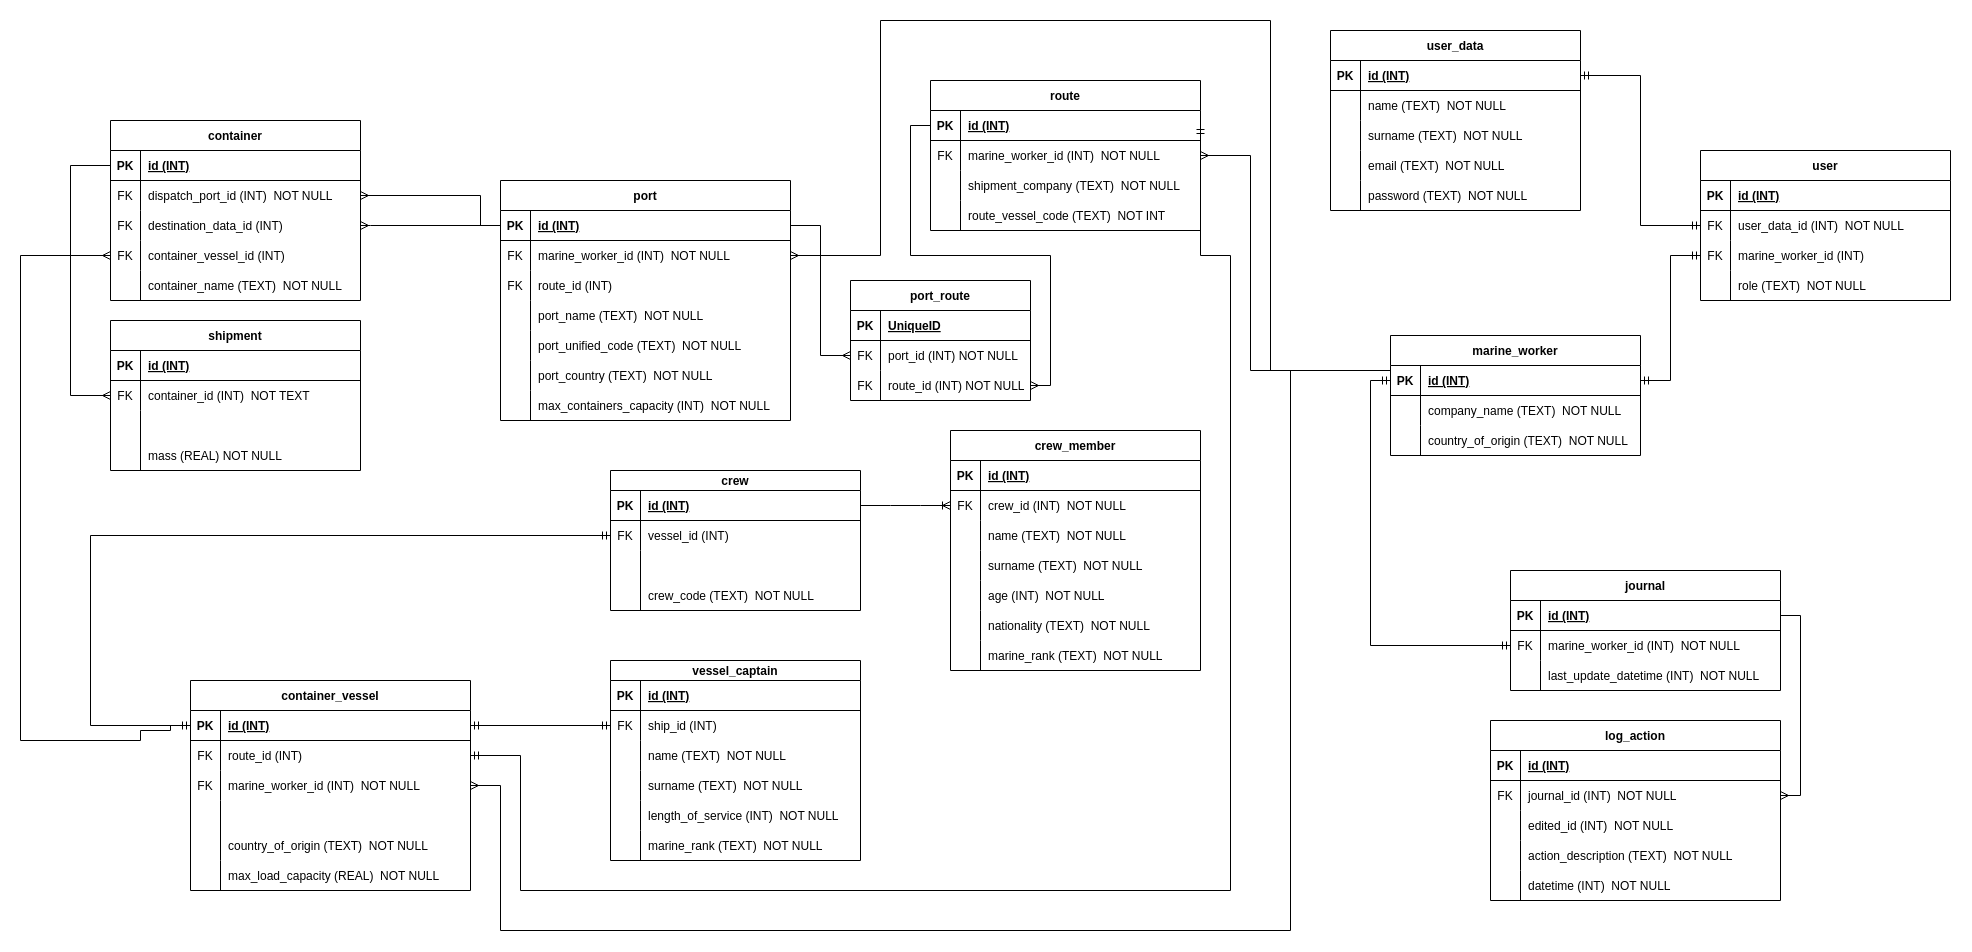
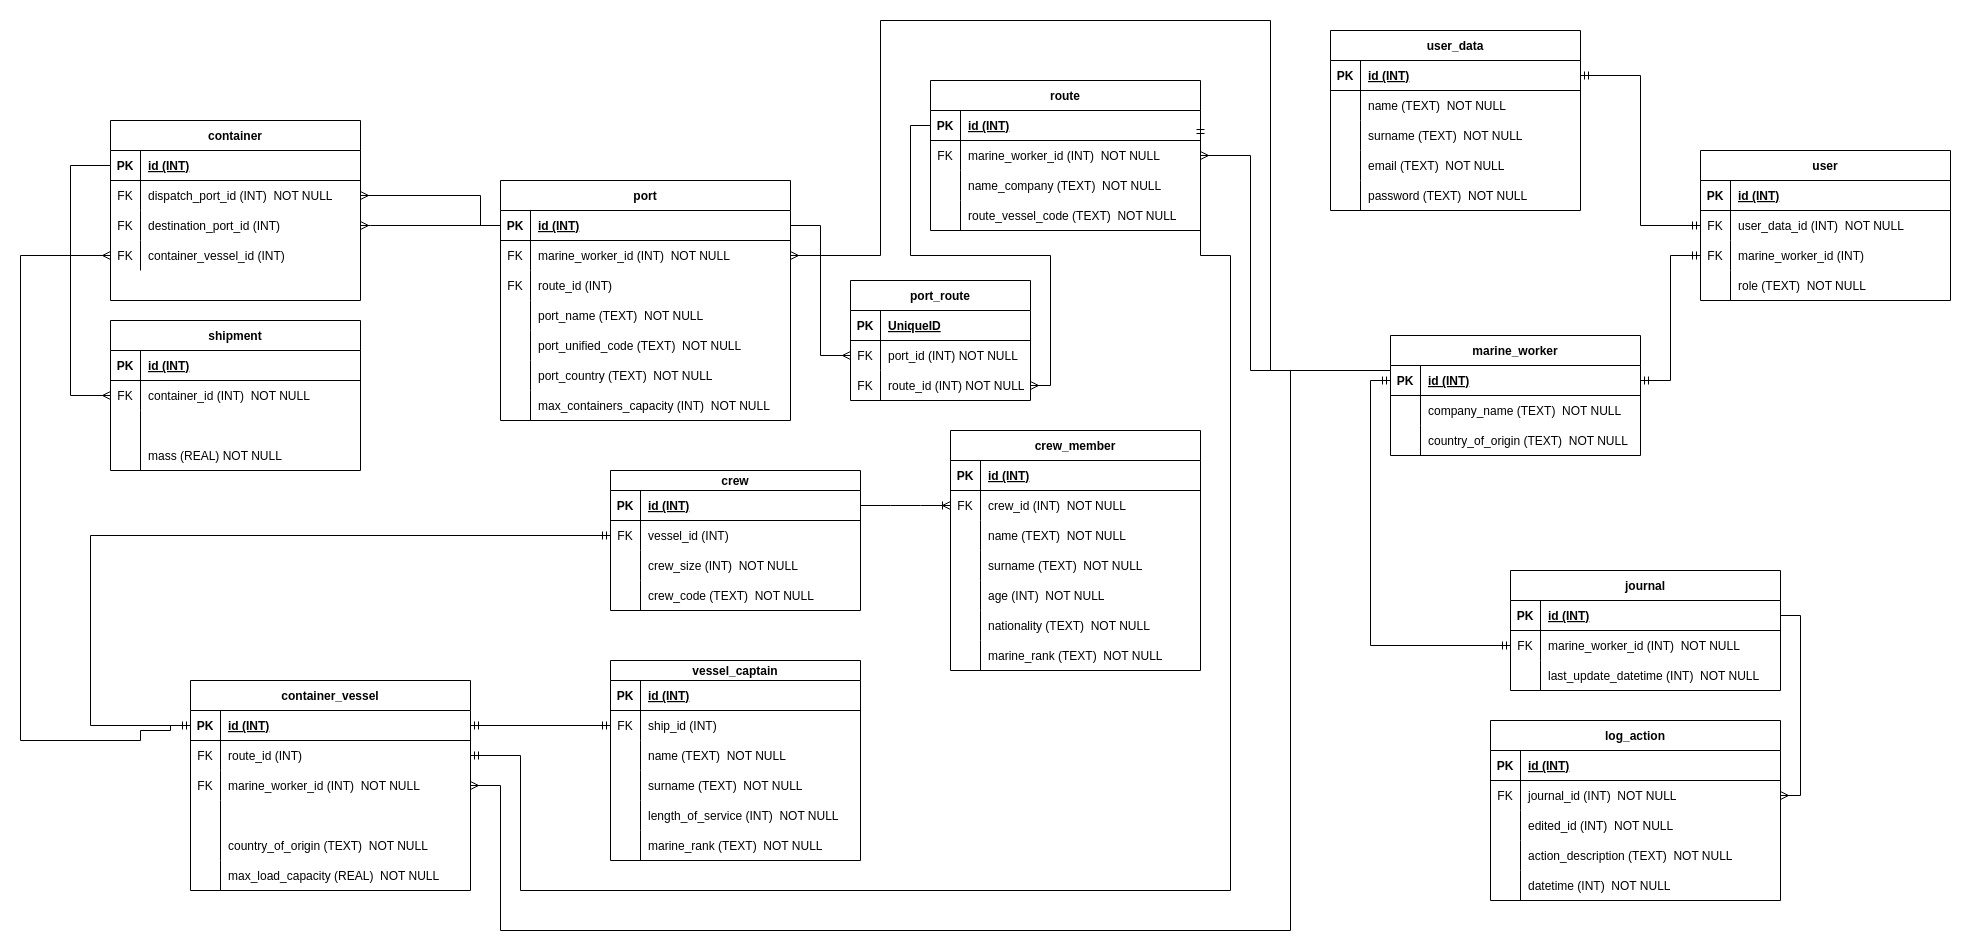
node "shipment_company (TEXT) NOT NULL": label "shipment_company (TEXT) NOT NULL" -> "name_company (TEXT) NOT NULL"
node "route_vessel_code (TEXT) NOT INT": label "route_vessel_code (TEXT) NOT INT" -> "route_vessel_code (TEXT) NOT NULL"
node "destination_data_id (INT)": label "destination_data_id (INT)" -> "destination_port_id (INT)"
node "container_name (TEXT) NOT NULL": removed
node "container_id (INT) NOT TEXT": label "container_id (INT) NOT TEXT" -> "container_id (INT) NOT NULL"
node "crew_size (INT) NOT NULL": added
